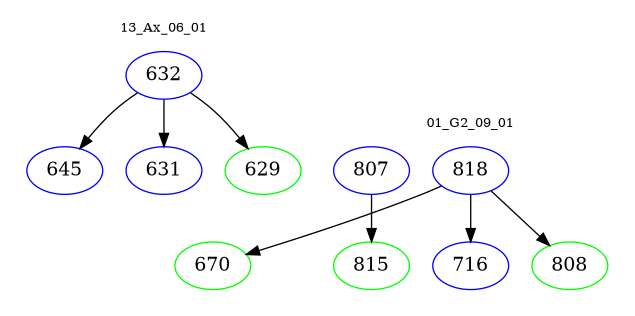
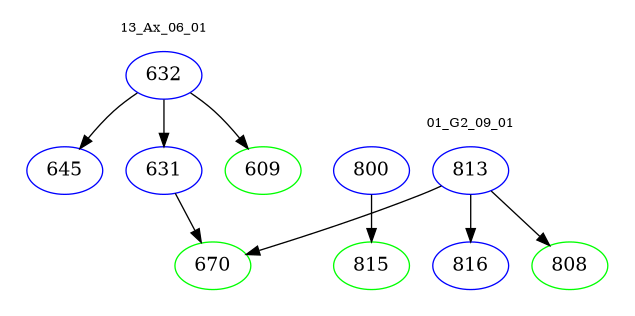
node "629": label "629" -> "609"
node "807": label "807" -> "800"
node "818": label "818" -> "813"
edge "631" -> "670": added
node "716": label "716" -> "816"
